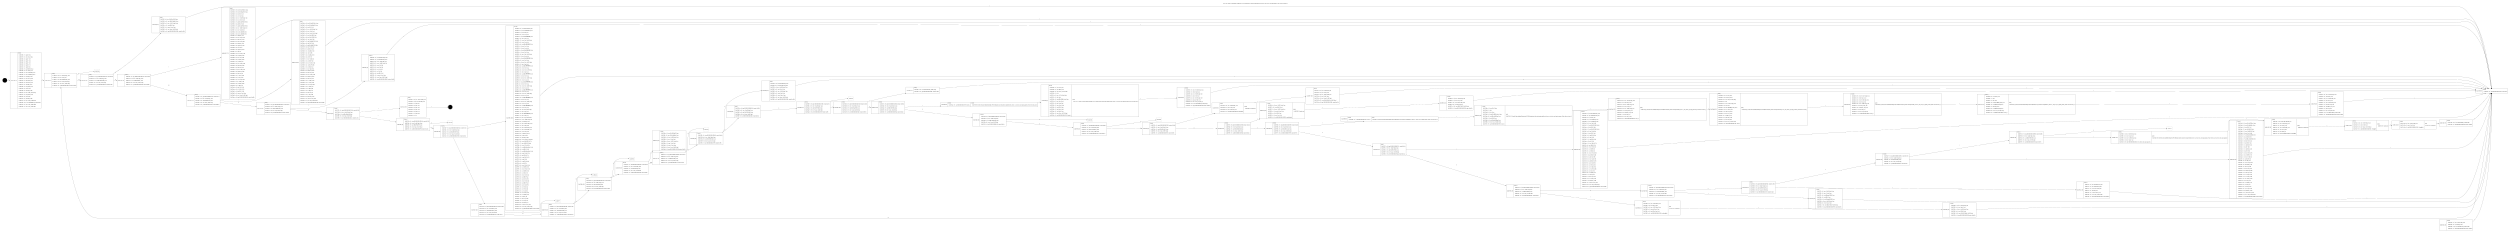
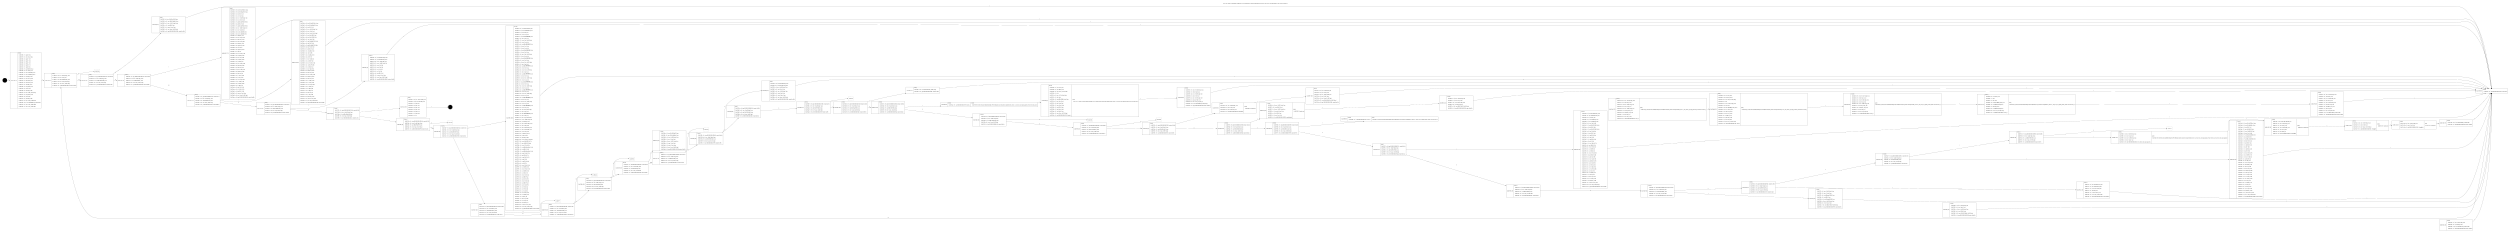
node "0x40199e [40]": removed
node "0x40193b [26]": removed
